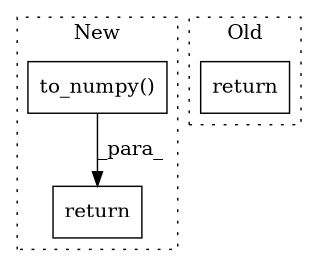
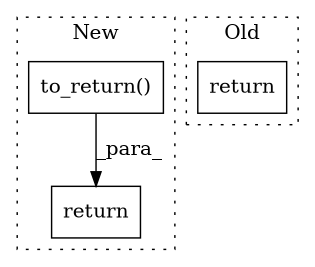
node "to_numpy()": label "to_numpy()" -> "to_return()"
